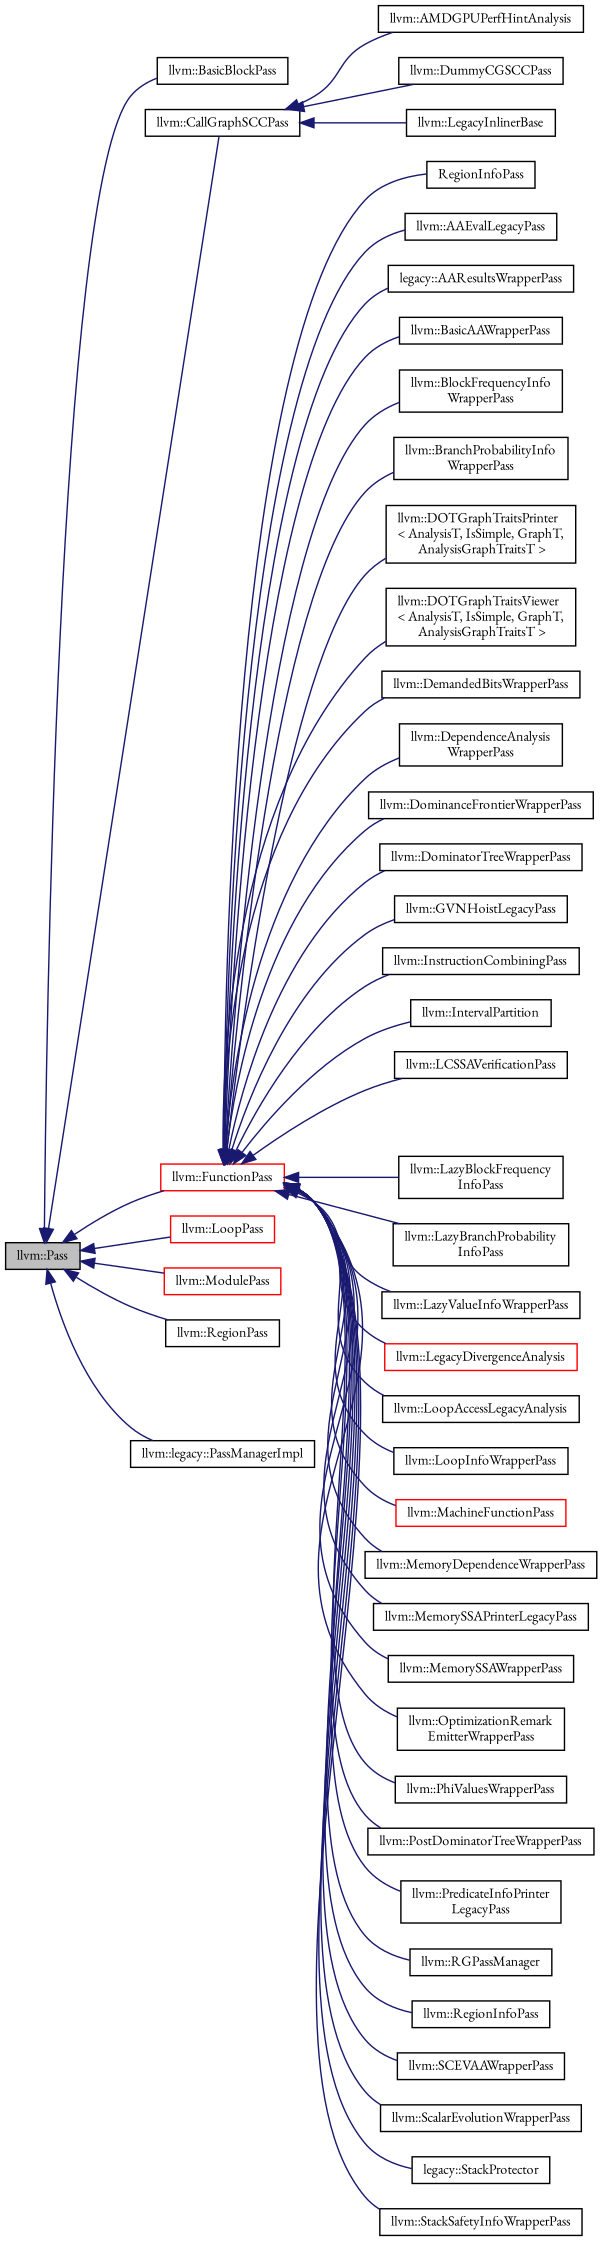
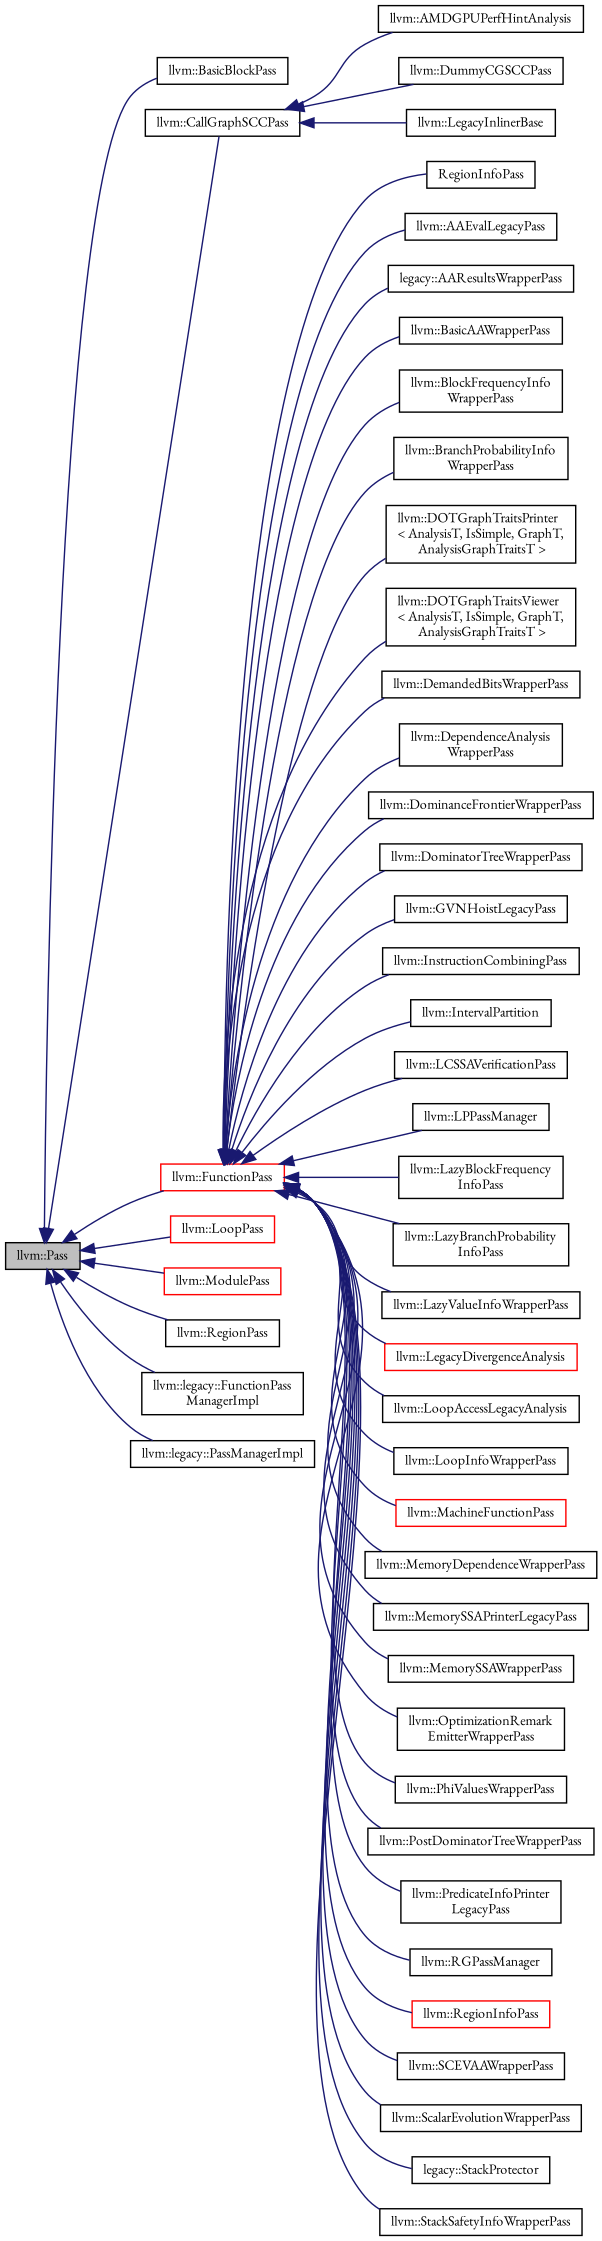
node "llvm::LPPassManager": added
node "llvm::legacy::FunctionPass ManagerImpl": added
node "llvm::RegionInfoPass": color black -> red
